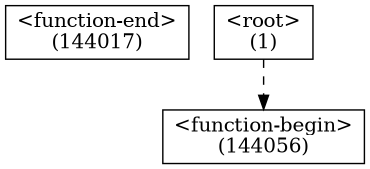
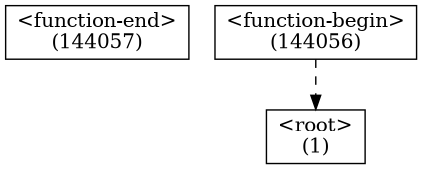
node "<function-end> (144017)": label "<function-end> (144017)" -> "<function-end> (144057)"
edge "<root> (1)" -> "<function-begin> (144056)": reversed
